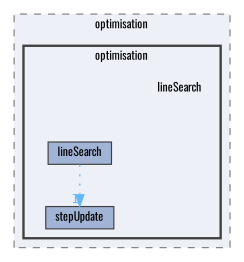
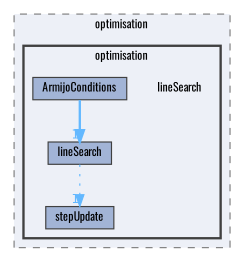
node "ArmijoConditions": added
